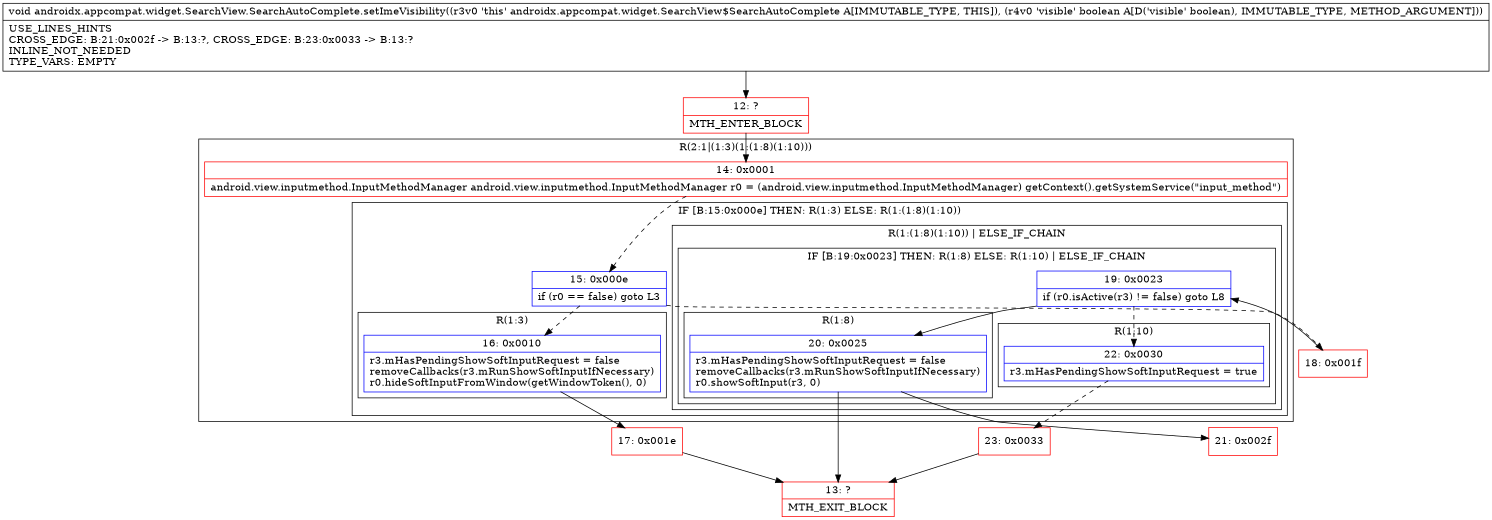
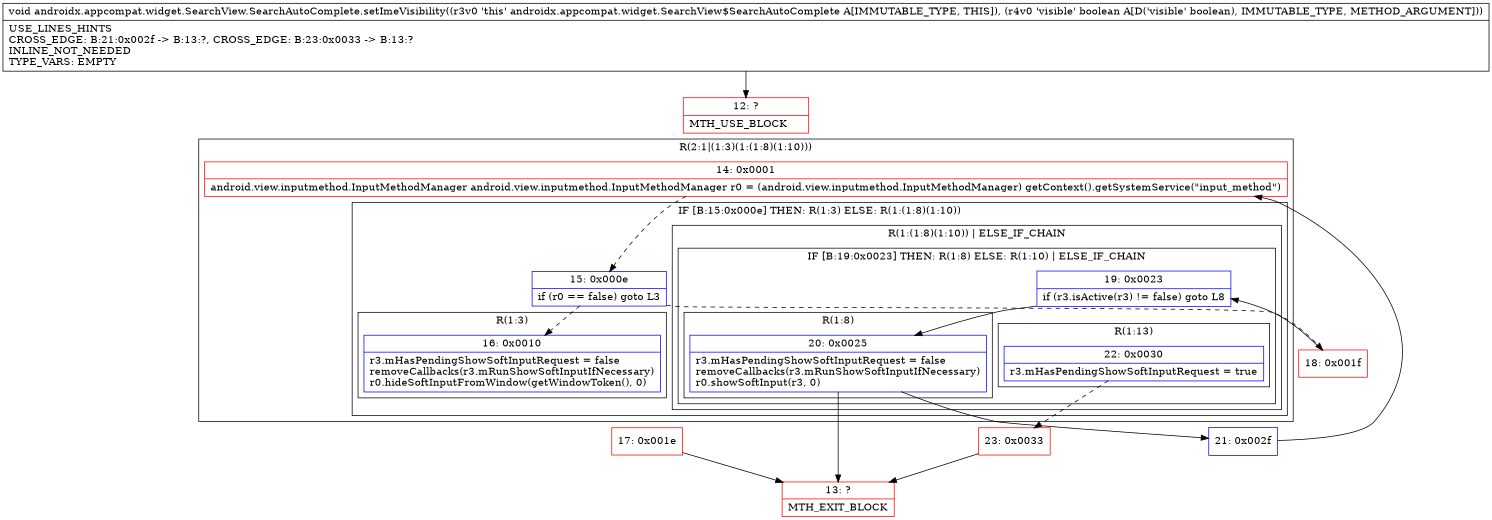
node "12: ?": text "MTH_ENTER_BLOCK" -> "MTH_USE_BLOCK"
edge "12: ?" -> "14: 0x0001": now "21: 0x002f" -> "14: 0x0001"
node "19: 0x0023": text "if (r0.isActive(r3) != false) goto L8" -> "if (r3.isActive(r3) != false) goto L8"
edge "19: 0x0023" -> "22: 0x0030": removed
cluster "R(1:10)": label "R(1:10)" -> "R(1:13)"
edge "16: 0x0010" -> "17: 0x001e": removed
node "21: 0x002f": color red -> blue
